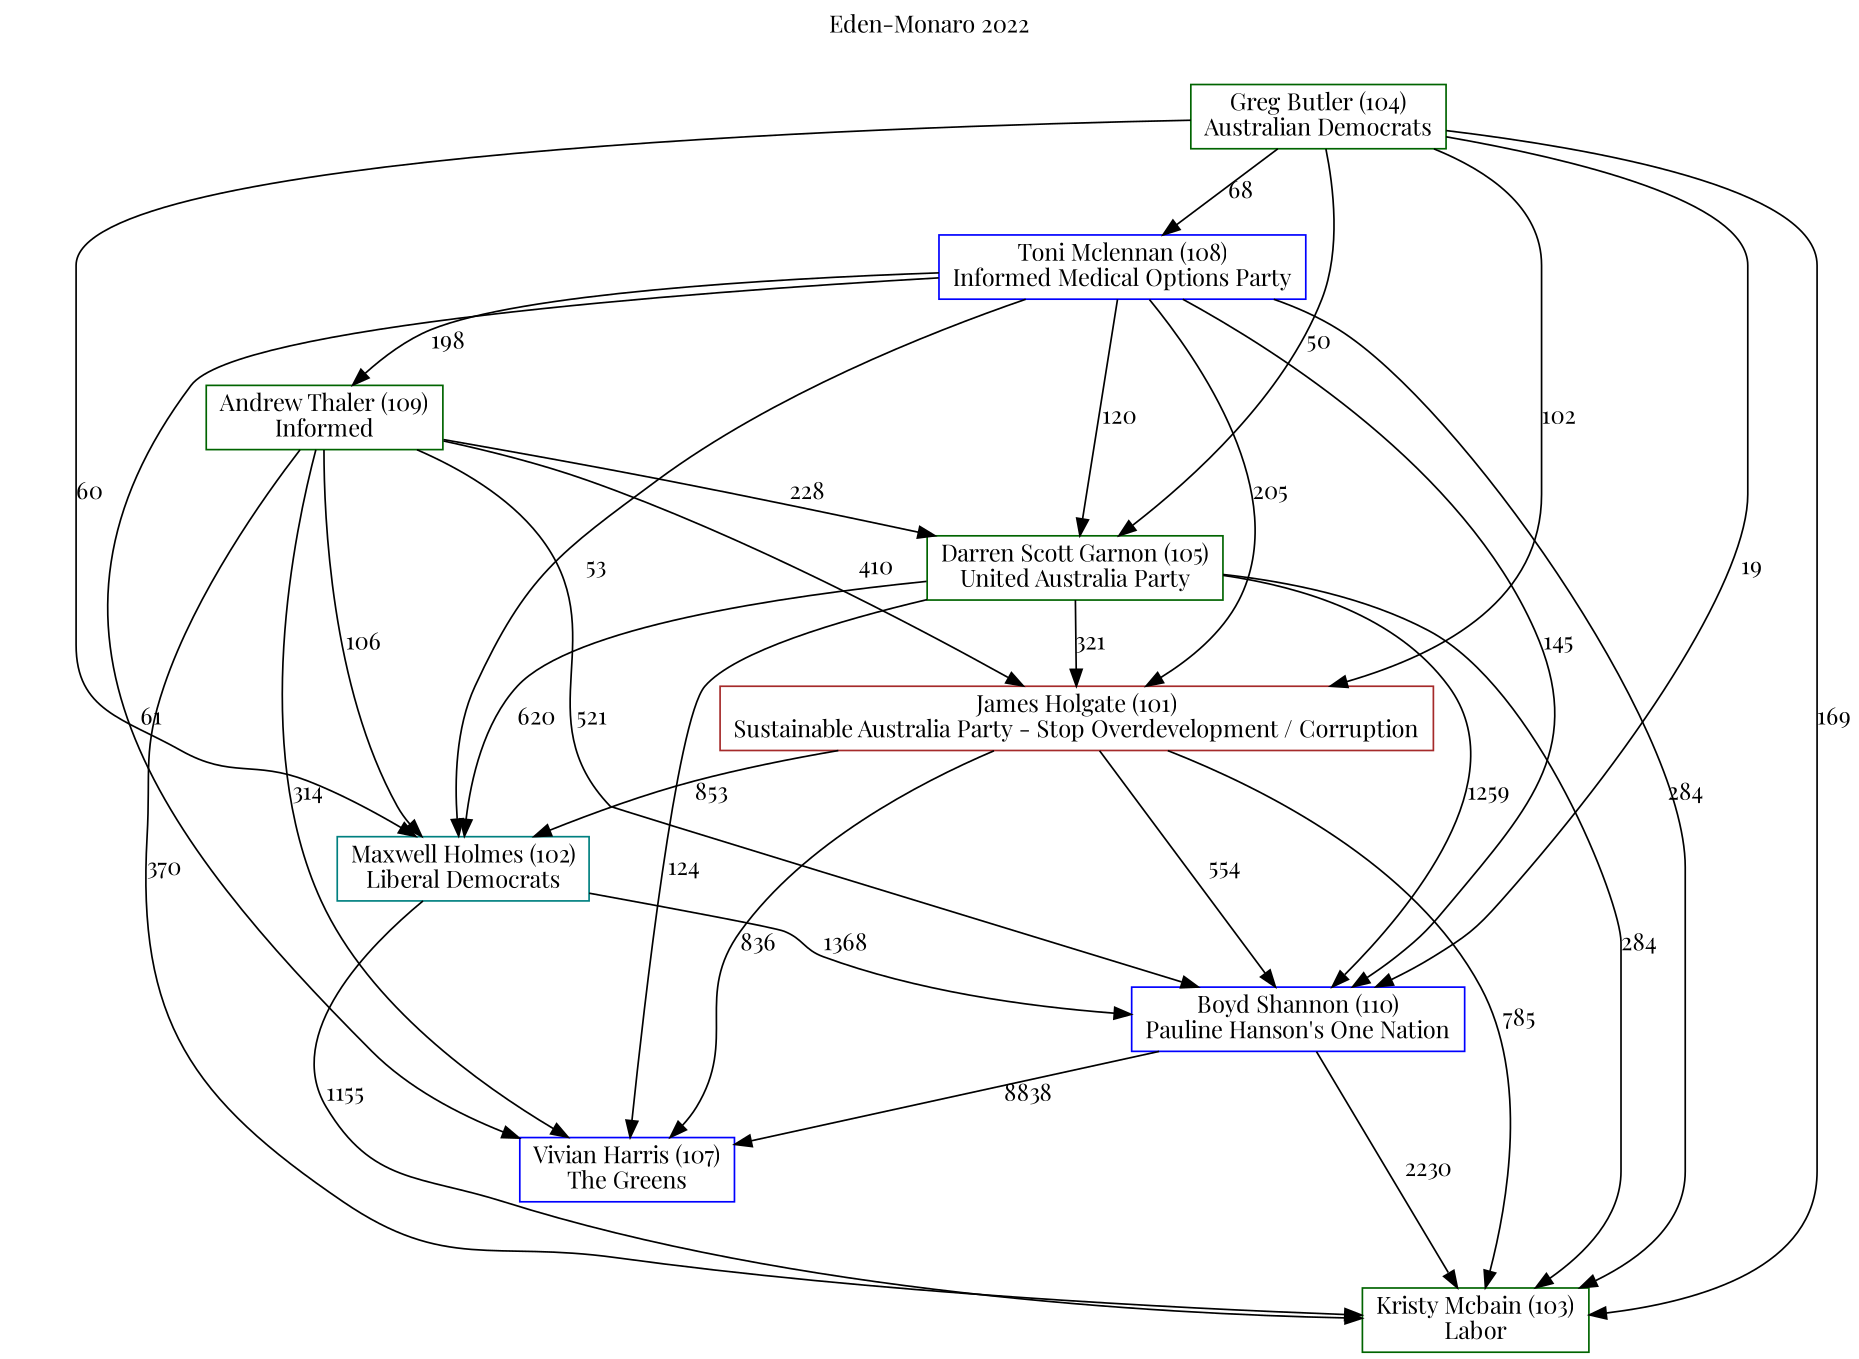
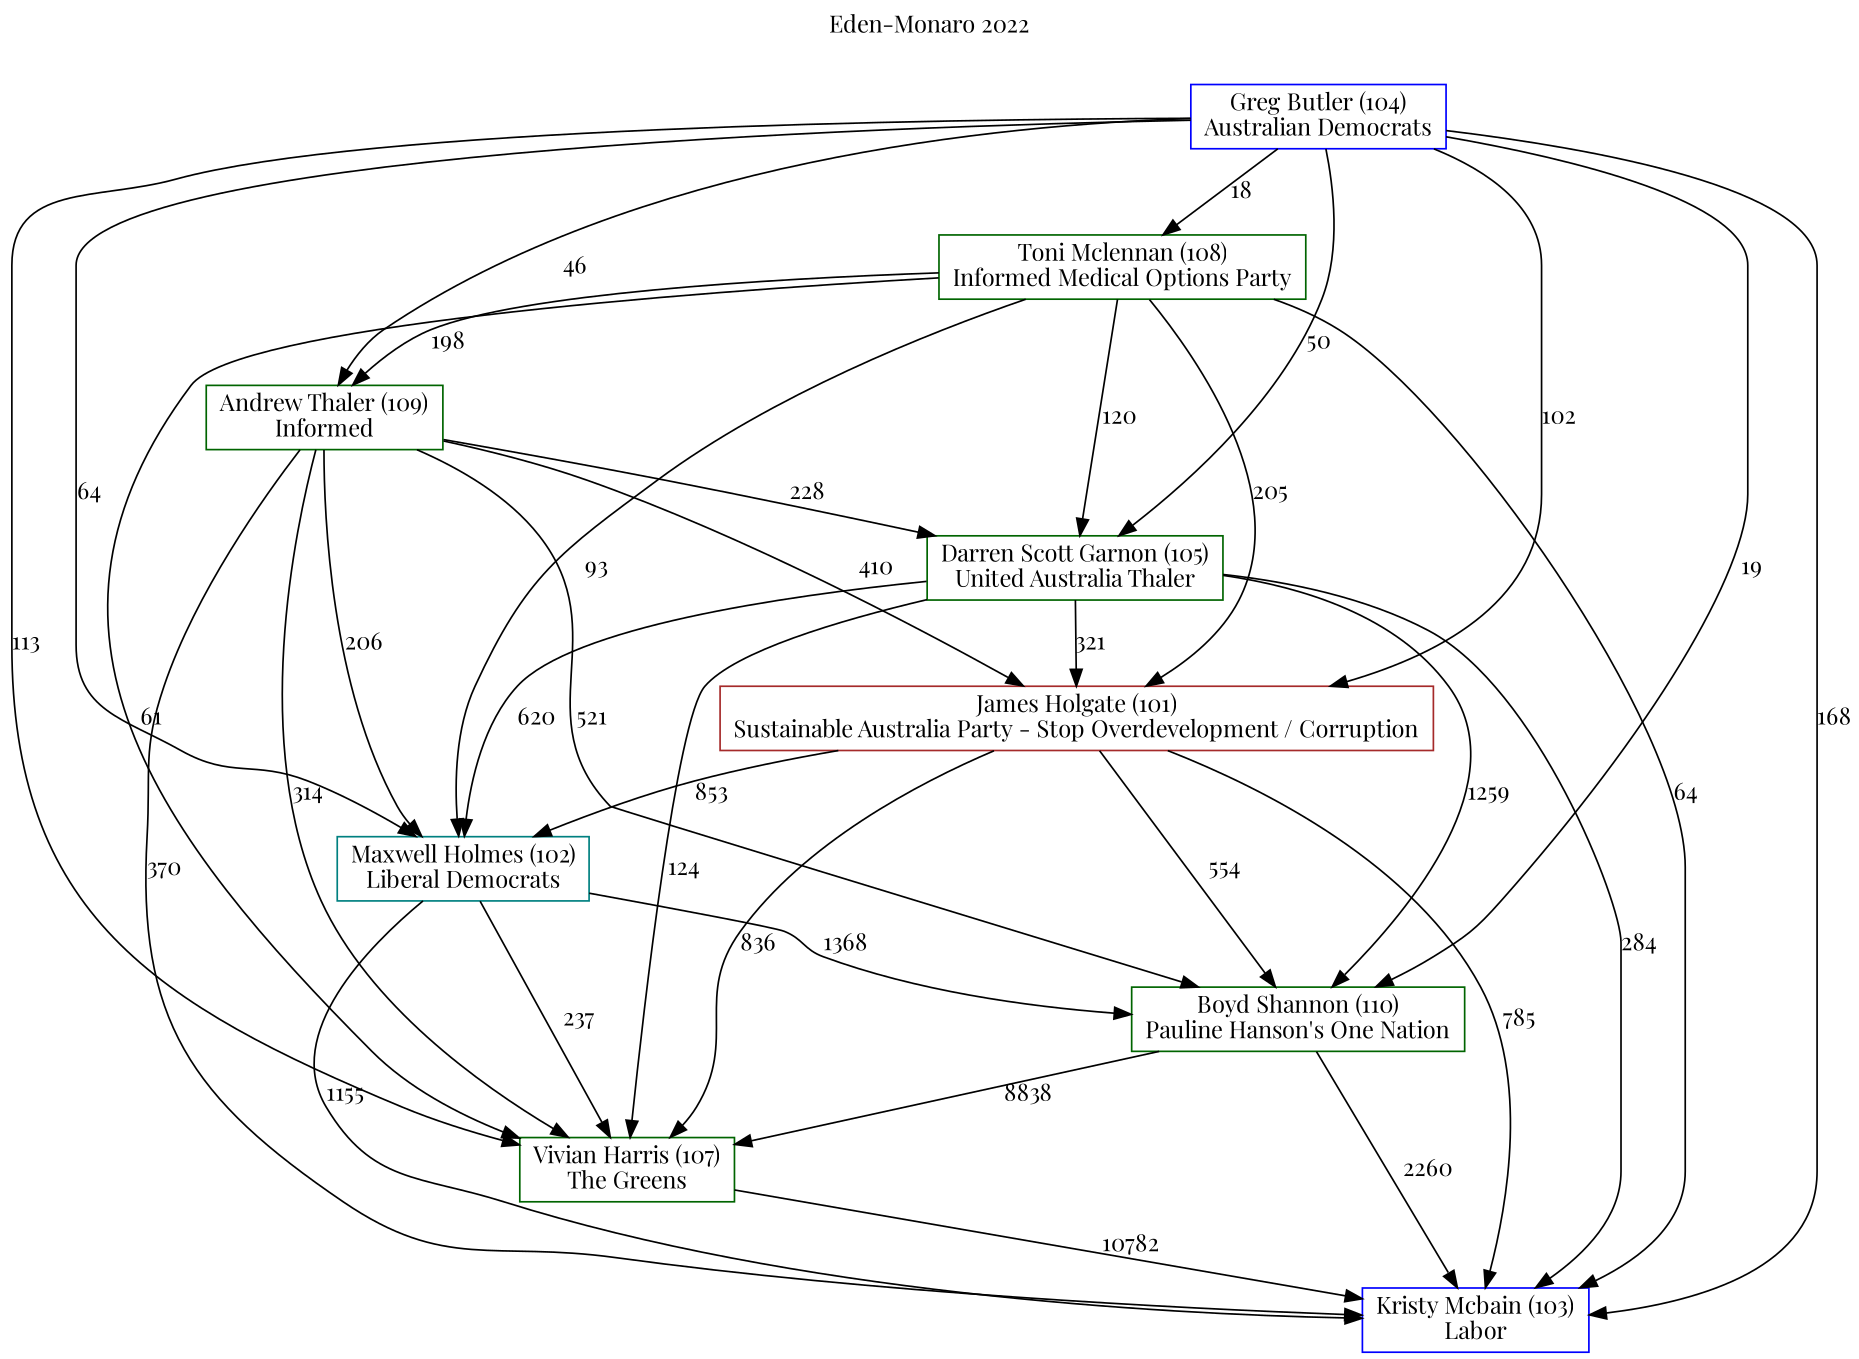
node "Greg Butler (104) Australian Democrats": color darkgreen -> blue
edge "Greg Butler (104) Australian Democrats" -> "Andrew Thaler (109) Informed": added, label "46"
edge "Greg Butler (104) Australian Democrats" -> "Toni Mclennan (108) Informed Medical Options Party": label "68" -> "18"
edge "Greg Butler (104) Australian Democrats" -> "Vivian Harris (107) The Greens": added, label "113"
node "Toni Mclennan (108) Informed Medical Options Party": color blue -> darkgreen
edge "Greg Butler (104) Australian Democrats" -> "Maxwell Holmes (102) Liberal Democrats": label "60" -> "64"
edge "Toni Mclennan (108) Informed Medical Options Party" -> "Maxwell Holmes (102) Liberal Democrats": label "53" -> "93"
node "Darren Scott Garnon (105) United Australia Party": label "Darren Scott Garnon (105) United Australia Party" -> "Darren Scott Garnon (105) United Australia Thaler"
edge "Toni Mclennan (108) Informed Medical Options Party" -> "Boyd Shannon (110) Pauline Hanson's One Nation": removed, label "145"
edge "Andrew Thaler (109) Informed" -> "Maxwell Holmes (102) Liberal Democrats": label "106" -> "206"
edge "Greg Butler (104) Australian Democrats" -> "Kristy Mcbain (103) Labor": label "169" -> "168"
edge "Toni Mclennan (108) Informed Medical Options Party" -> "Kristy Mcbain (103) Labor": label "284" -> "64"
edge "Maxwell Holmes (102) Liberal Democrats" -> "Vivian Harris (107) The Greens": added, label "237"
node "Boyd Shannon (110) Pauline Hanson's One Nation": color blue -> darkgreen
node "Vivian Harris (107) The Greens": color blue -> darkgreen
edge "Boyd Shannon (110) Pauline Hanson's One Nation" -> "Kristy Mcbain (103) Labor": label "2230" -> "2260"
edge "Vivian Harris (107) The Greens" -> "Kristy Mcbain (103) Labor": added, label "10782"
node "Kristy Mcbain (103) Labor": color darkgreen -> blue
